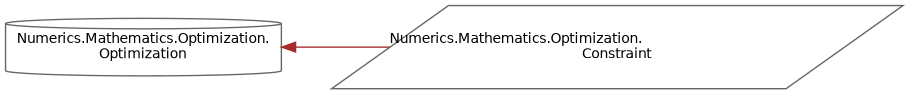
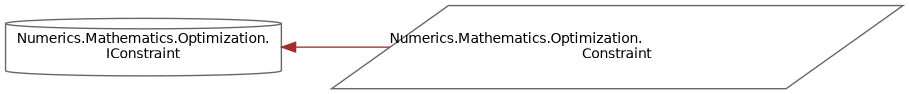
node "Numerics.Mathematics.Optimization. Optimization": label "Numerics.Mathematics.Optimization. Optimization" -> "Numerics.Mathematics.Optimization. IConstraint"
